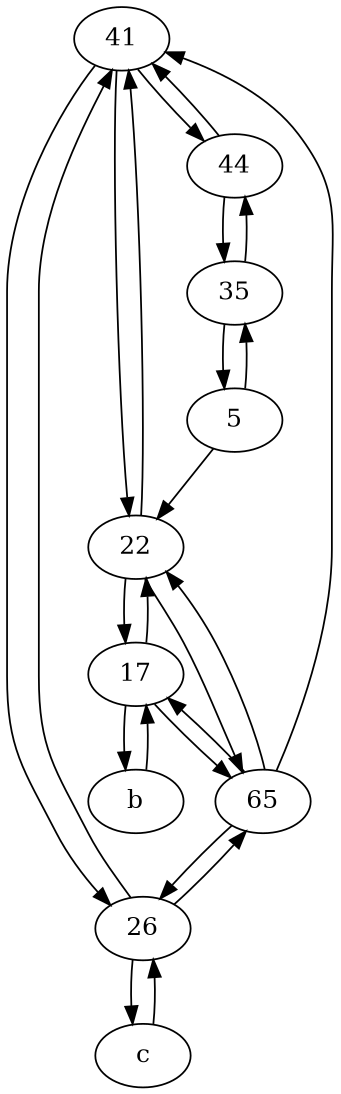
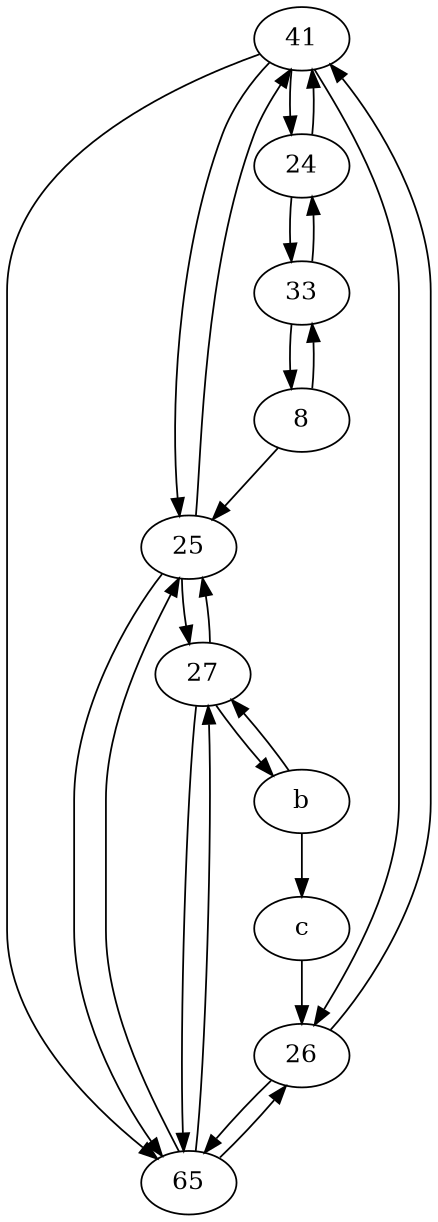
node "44": label "44" -> "24"
node "35": label "35" -> "33"
edge "65" -> "41": reversed
node "5": label "5" -> "8"
node "22": label "22" -> "25"
node "17": label "17" -> "27"
edge "26" -> "c": now "b" -> "c"
